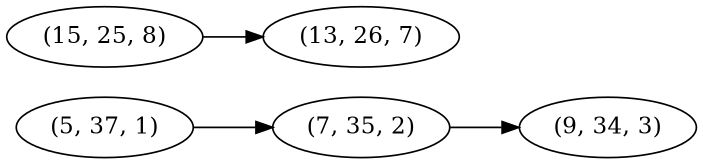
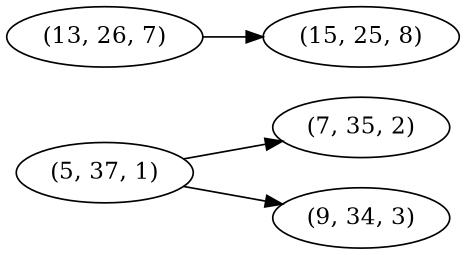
edge "(15, 25, 8)" -> "(13, 26, 7)": reversed
edge "(7, 35, 2)" -> "(9, 34, 3)": now "(5, 37, 1)" -> "(9, 34, 3)"
